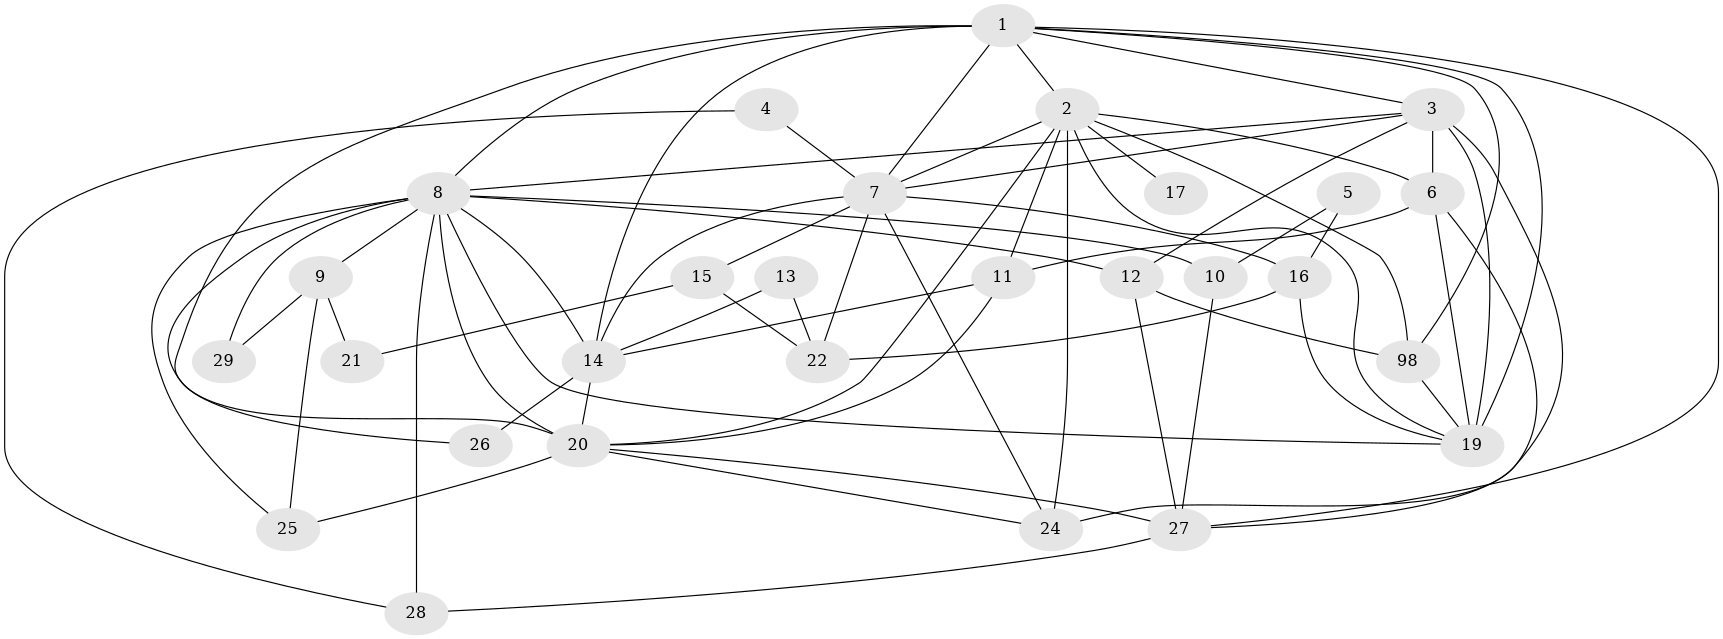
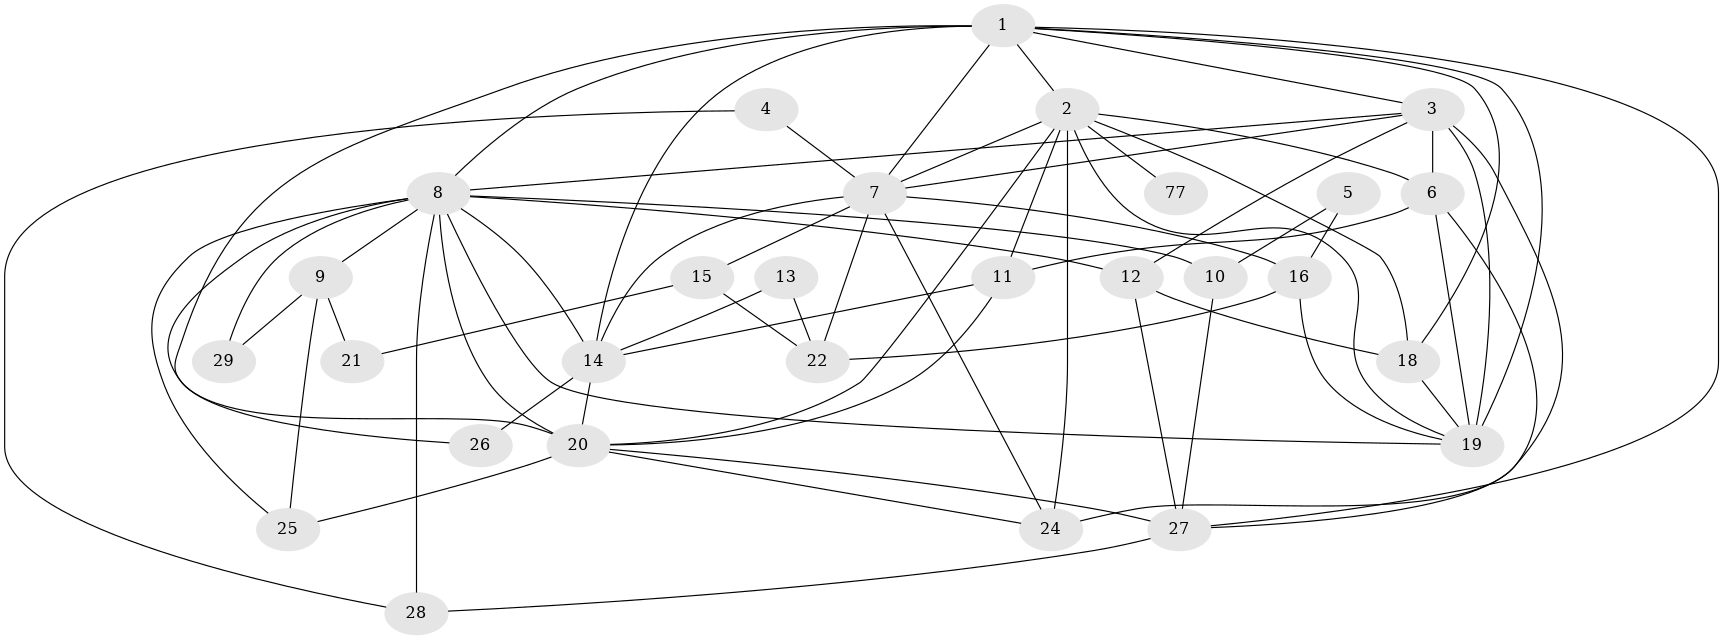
node "17": label "17" -> "77"
node "98": label "98" -> "18"
